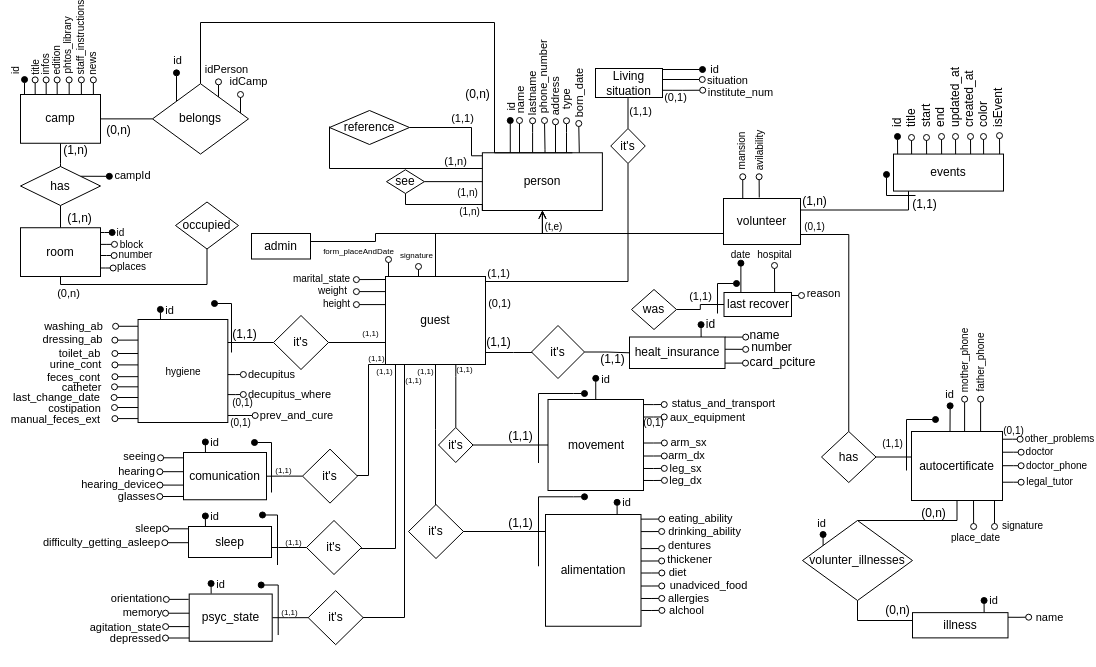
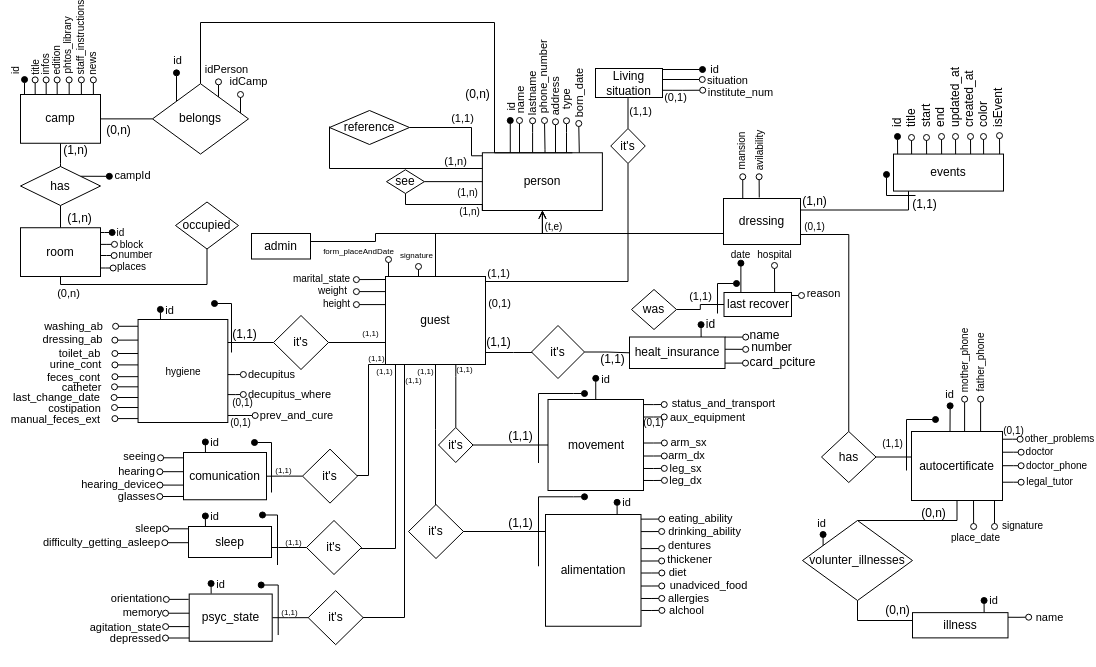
node "volunteer": label "volunteer" -> "dressing"
